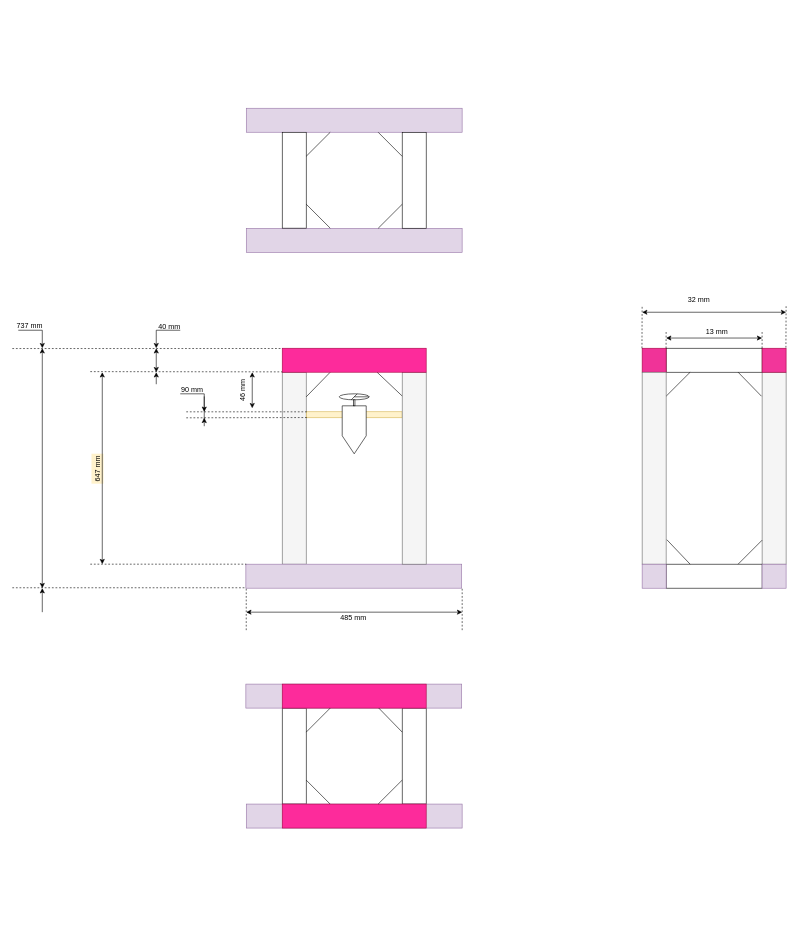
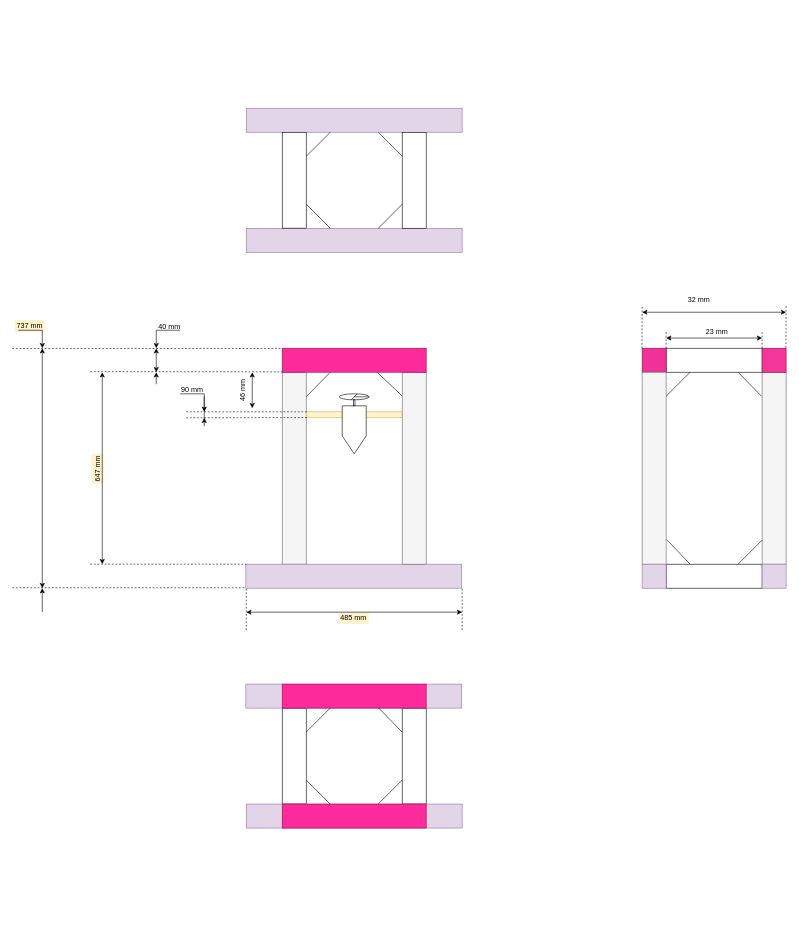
node "737 mm": fillcolor #ffffff -> #fff2cc
node "13 mm": label "13 mm" -> "23 mm"
node "485 mm": fillcolor #ffffff -> #fff2cc
